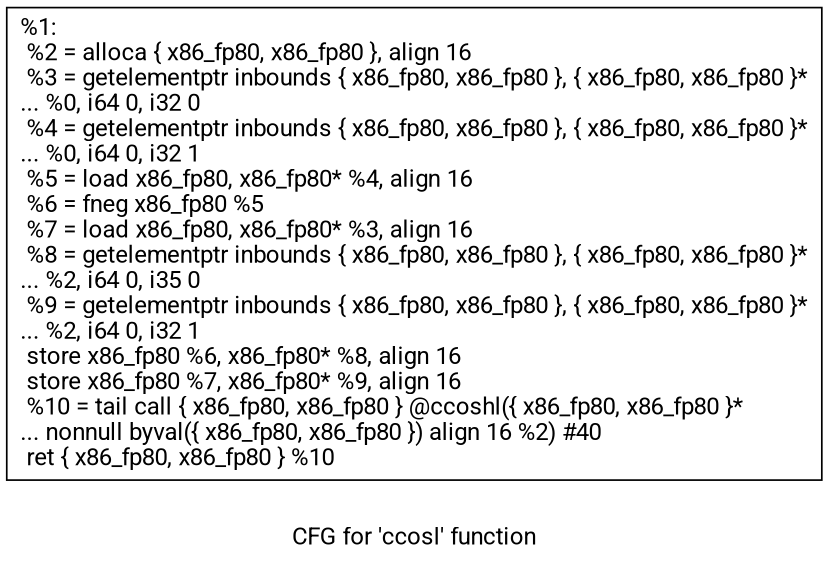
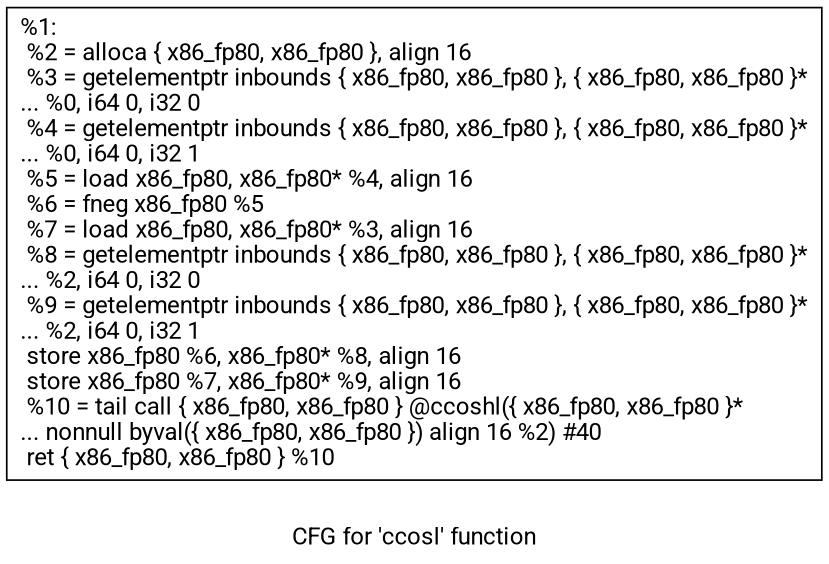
node "%1:": text "... %2, i64 0, i35 0" -> "... %2, i64 0, i32 0"
